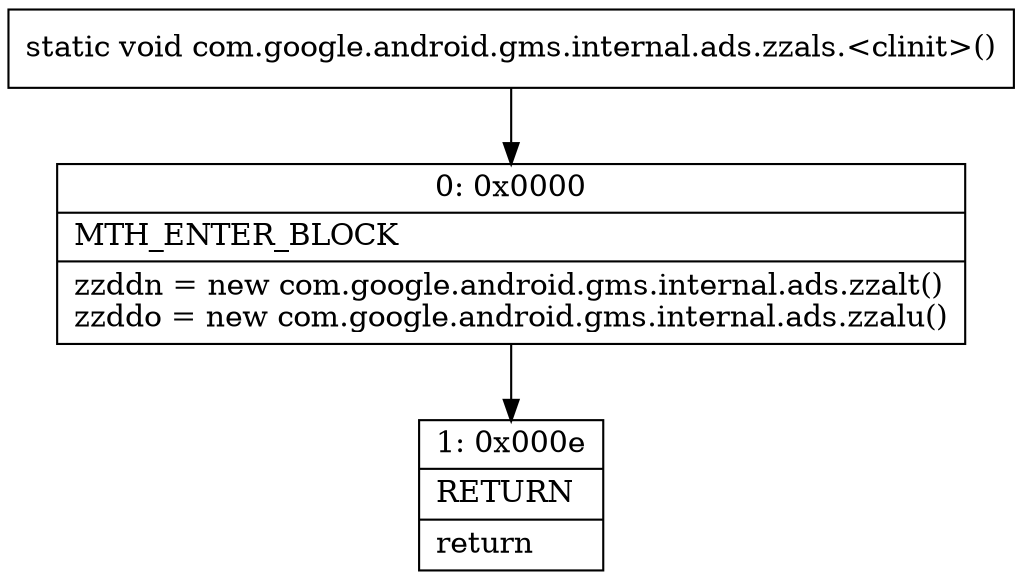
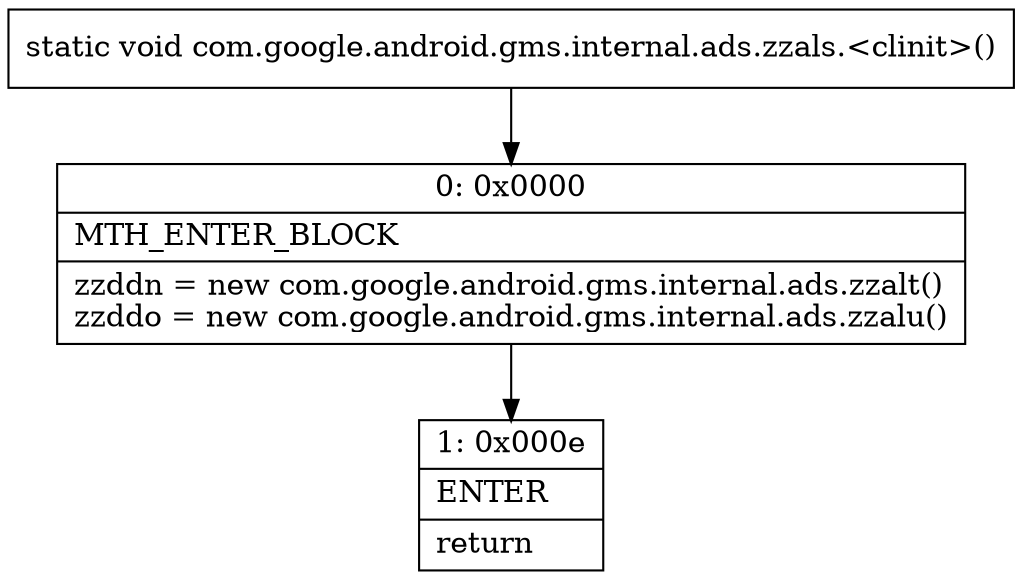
node "1: 0x000e": text "RETURN" -> "ENTER"
